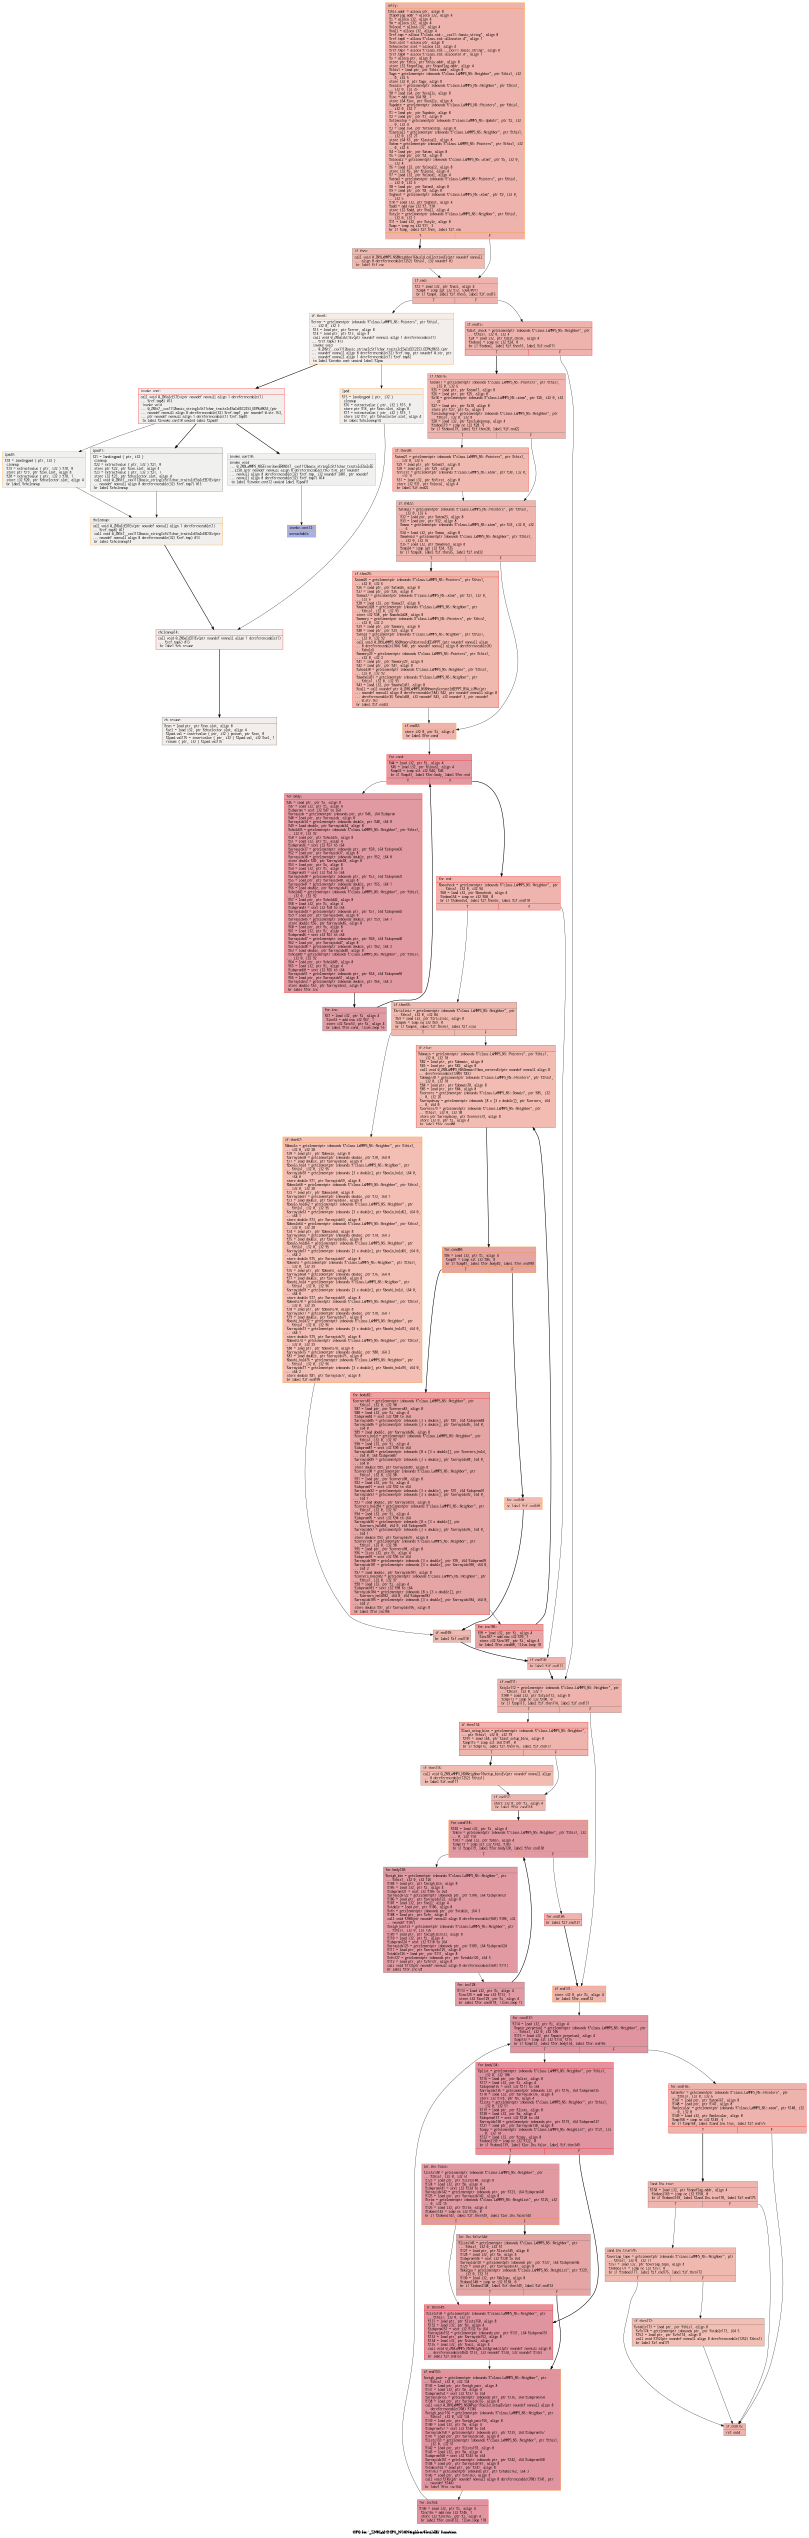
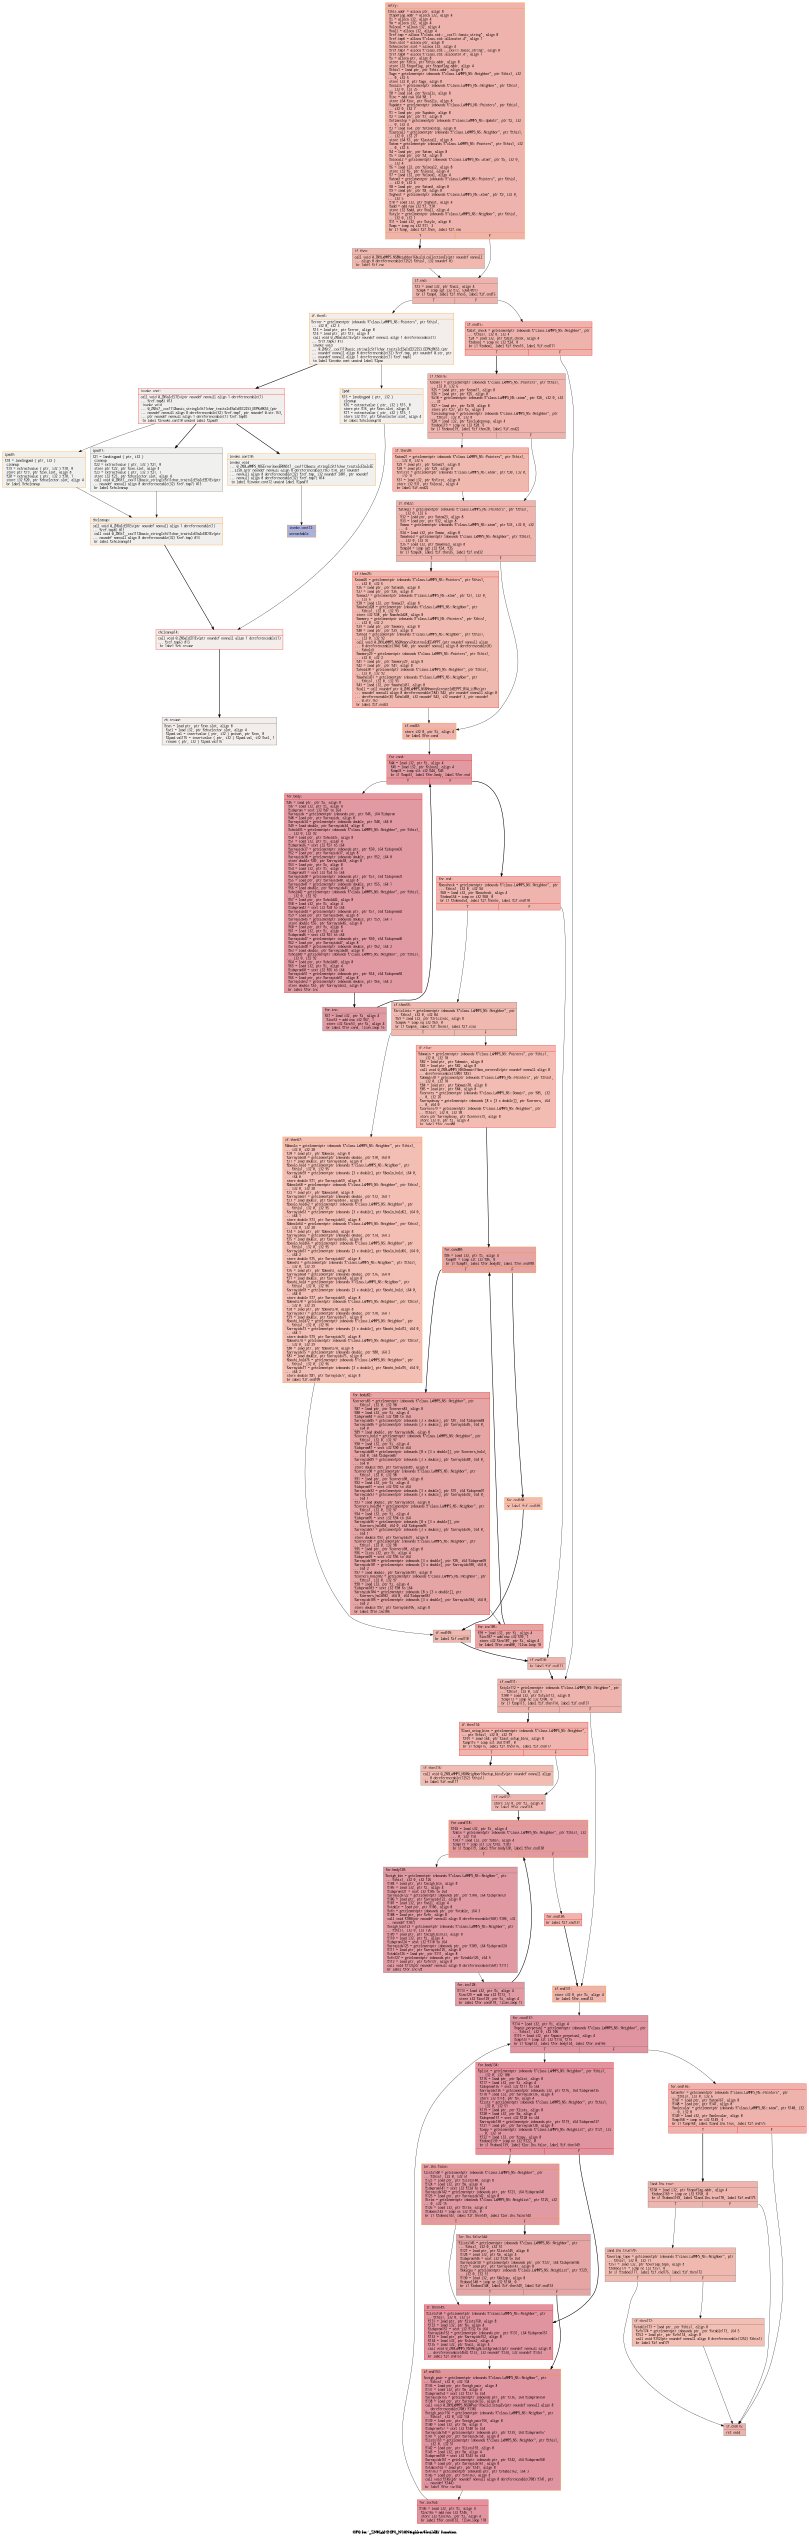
edge "for.inc106:" -> "if.else:": now "for.inc106:" -> "for.cond80:"
edge "if.end111:" -> "if.then114:": style solid -> bold
